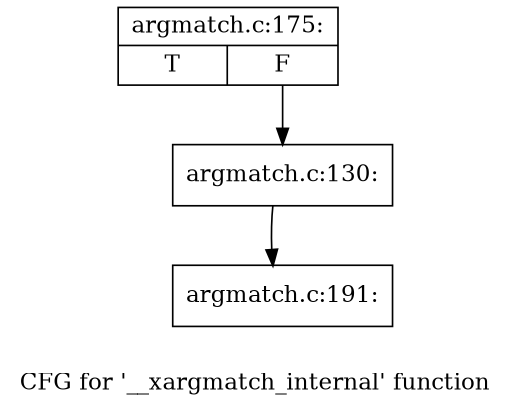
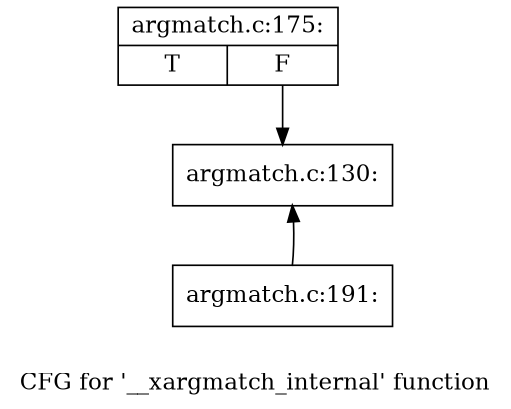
edge "argmatch.c:130:" -> "argmatch.c:191:": reversed
